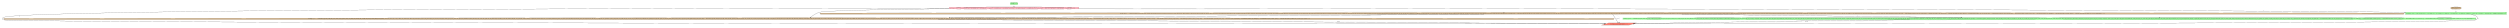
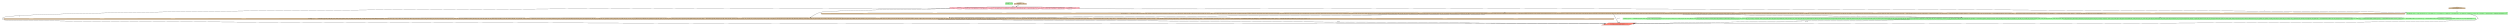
node "testBushy['0', '1', '0']": added
node "testAlmostBushy['0', '0', '1']": shape cylinder -> house
